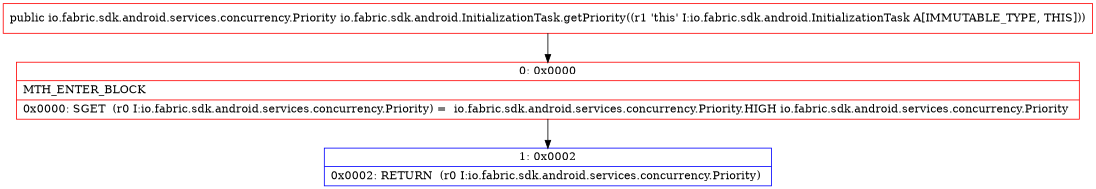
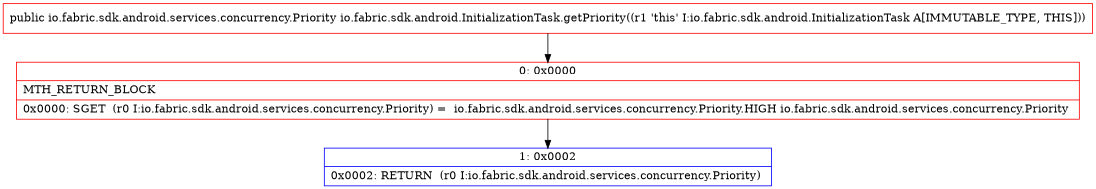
node "0: 0x0000": text "MTH_ENTER_BLOCK" -> "MTH_RETURN_BLOCK"
